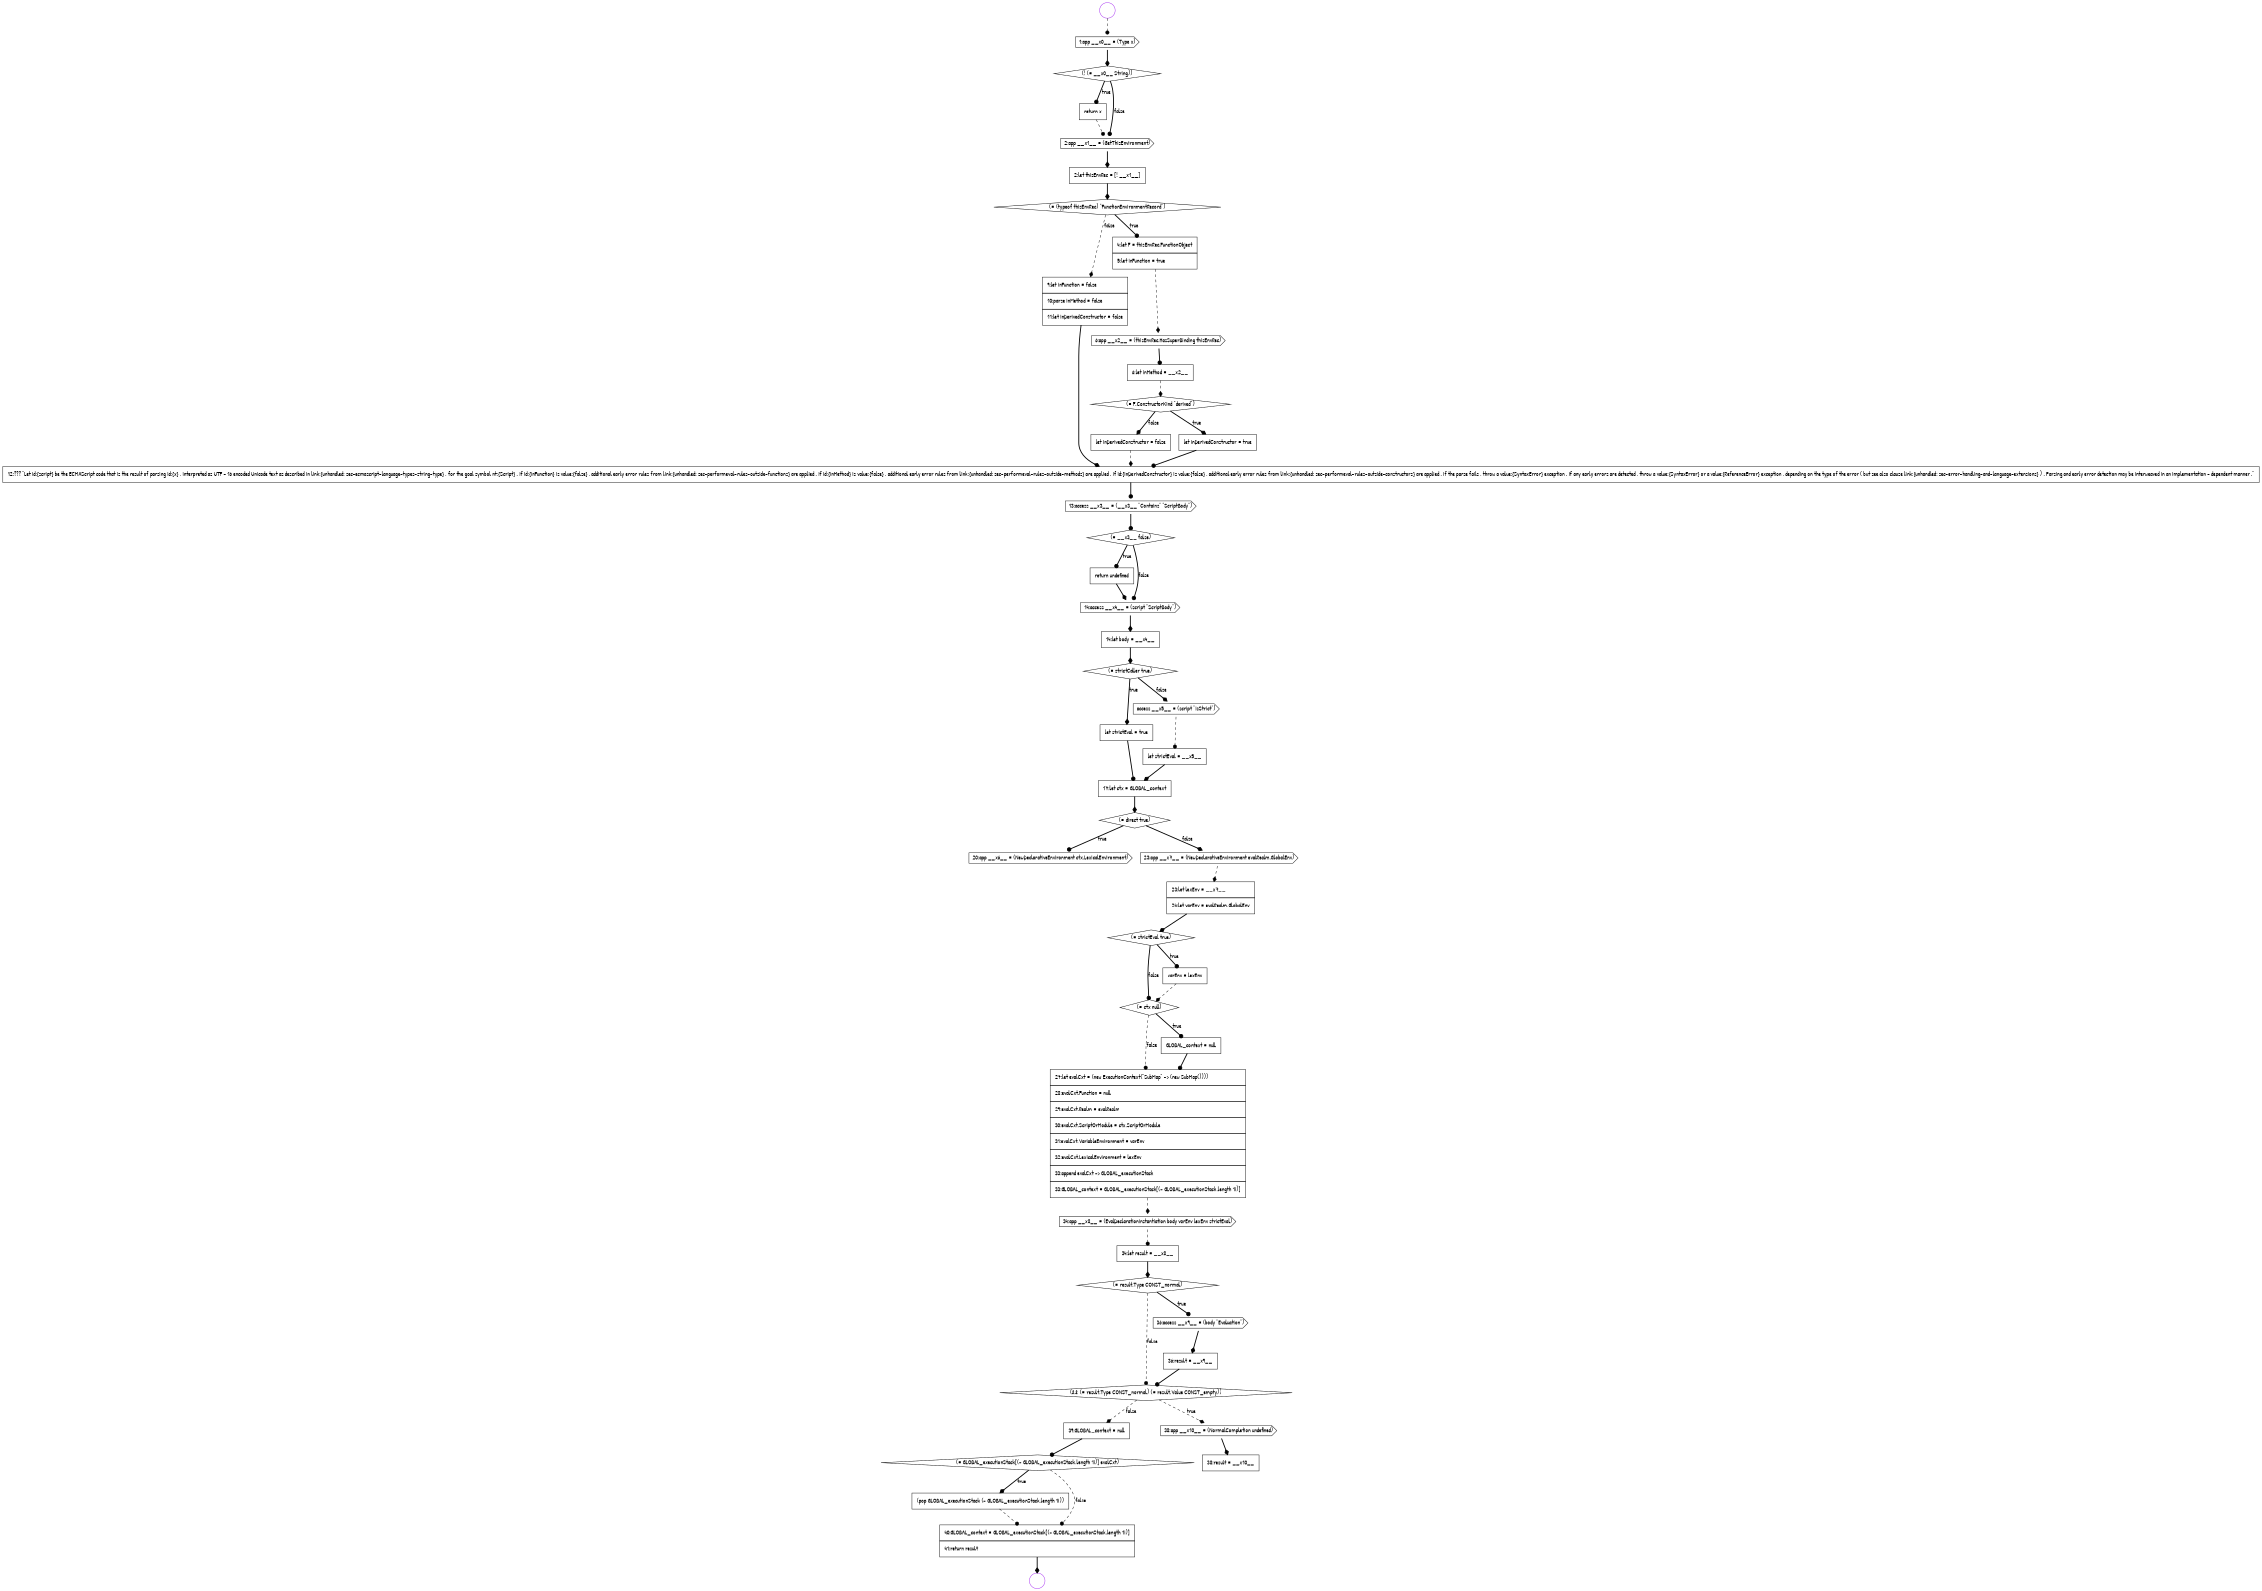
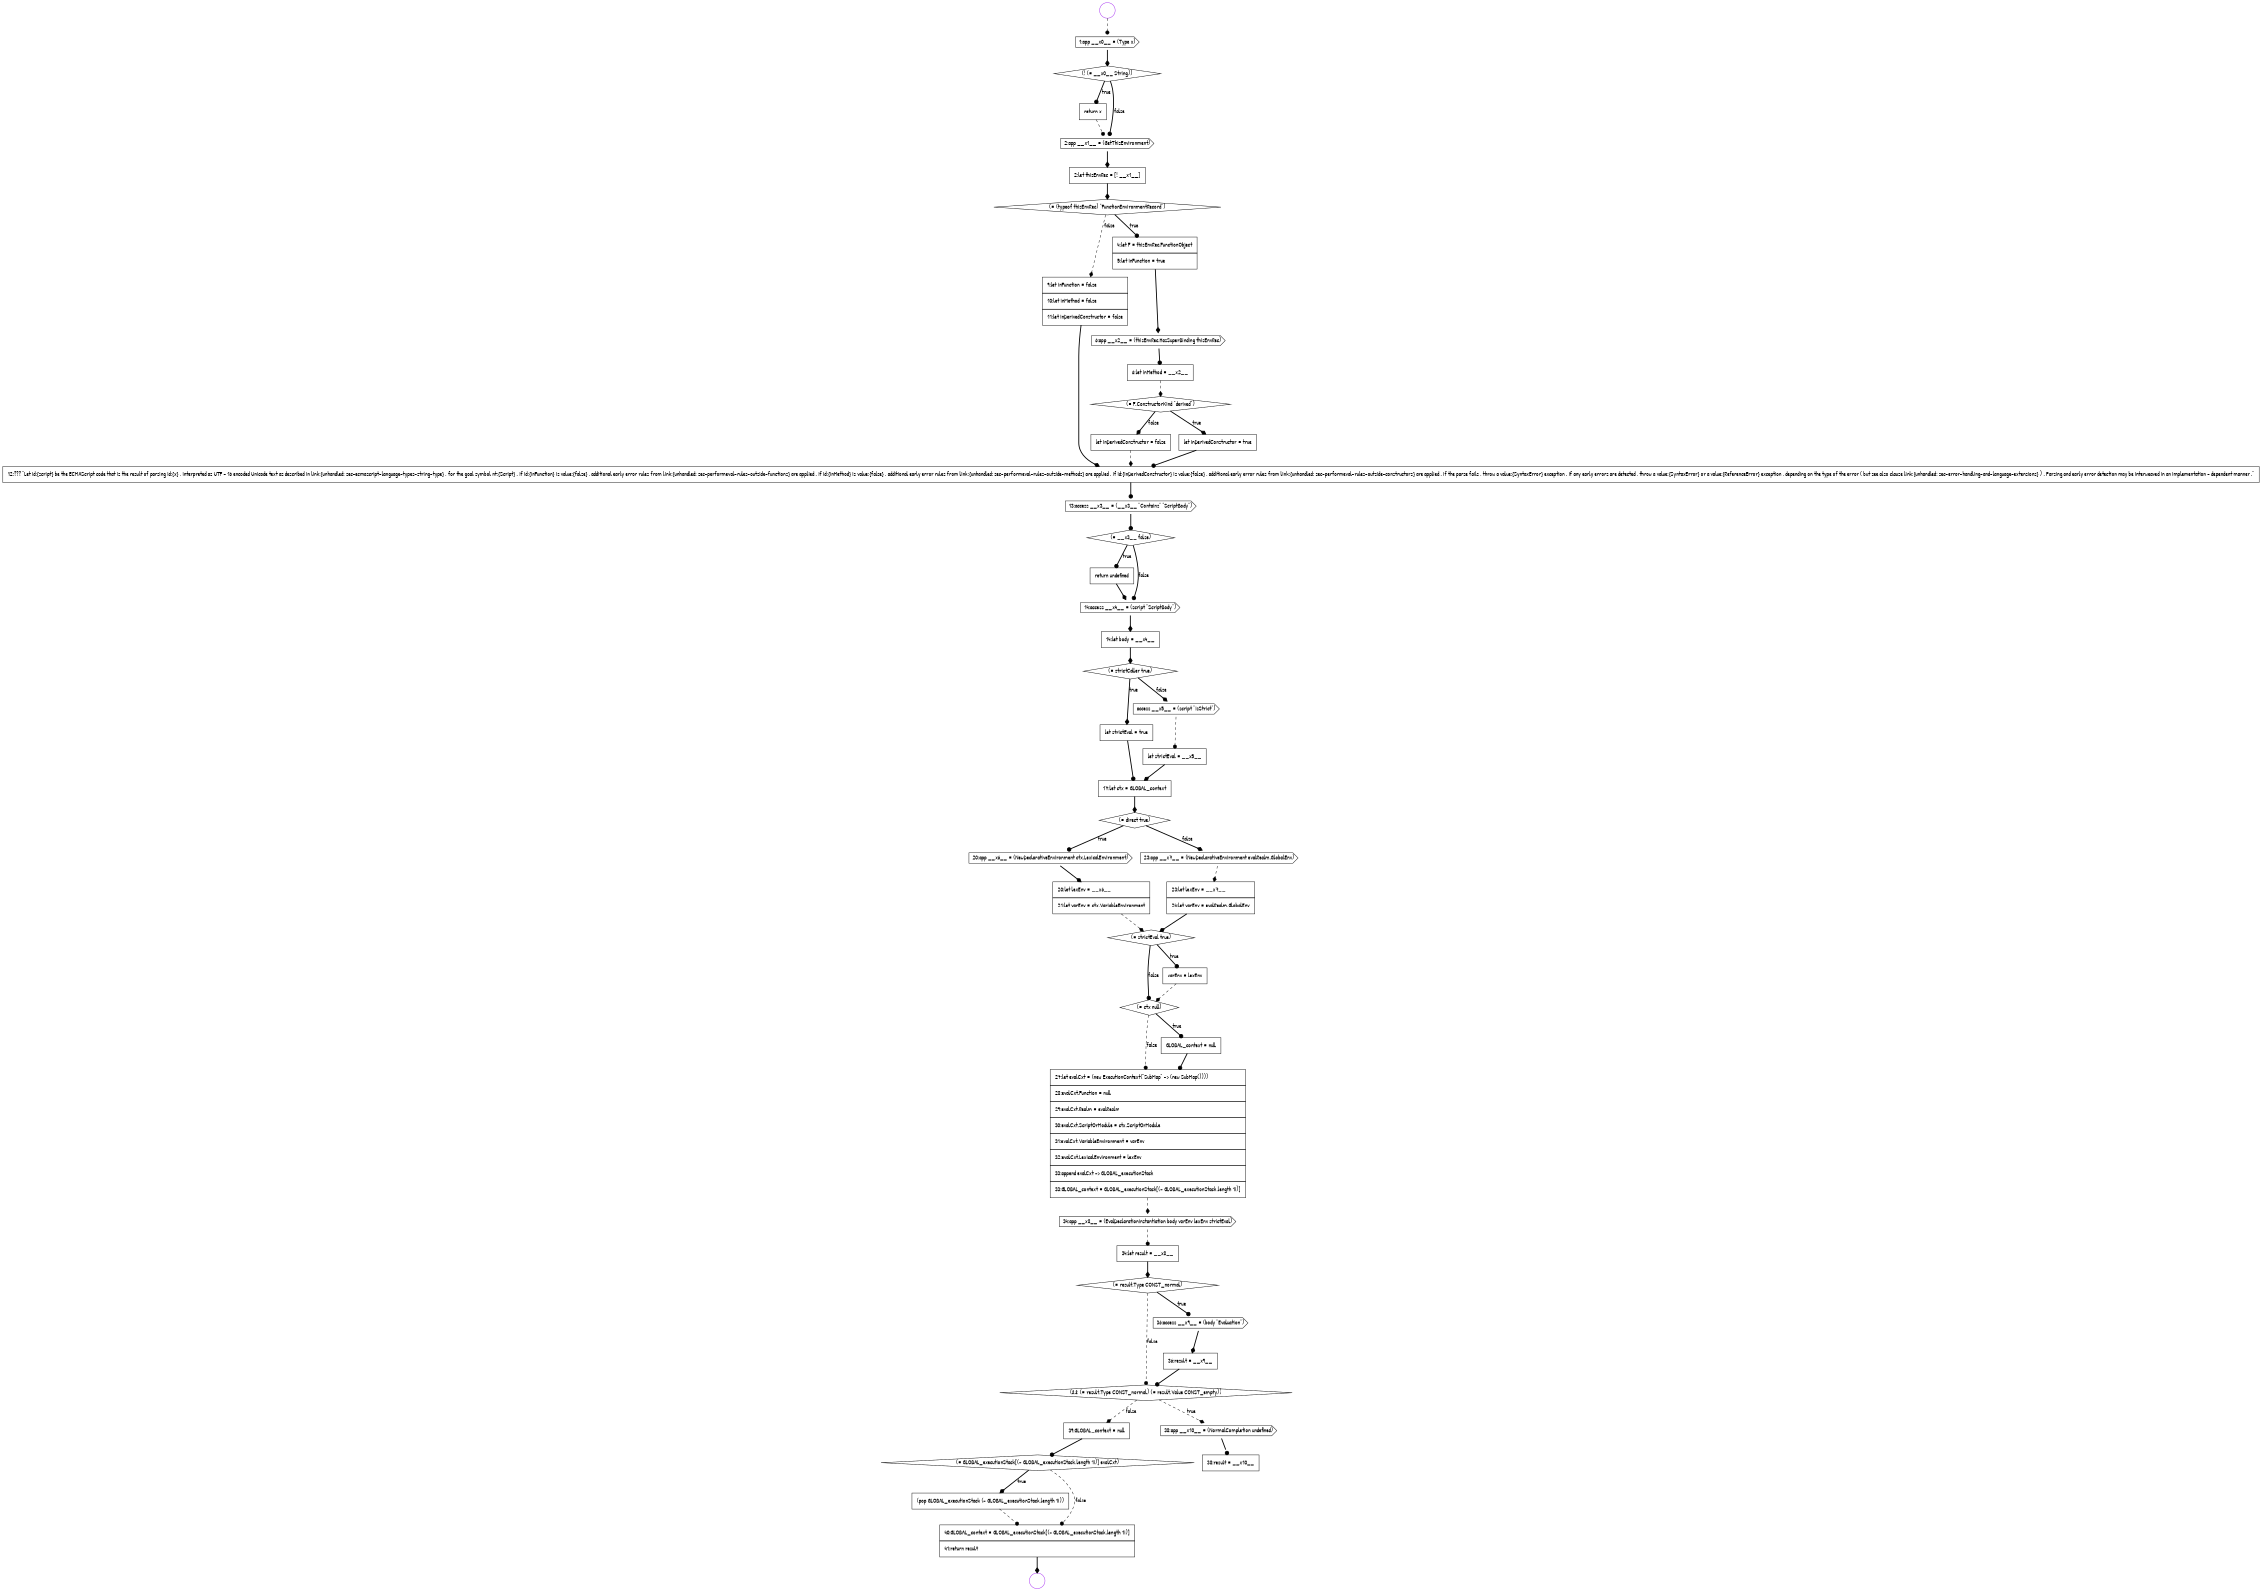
edge "4:let F = thisEnvRec.FunctionObject" -> "6:app __x2__ = (thisEnvRec.HasSuperBinding thisEnvRec)": style dashed -> bold
node "9:let inFunction = false": text "10:parse inMethod = false" -> "10:let inMethod = false"
node "20:let lexEnv = __x6__": added
edge "38:app __x10__ = (NormalCompletion undefined)" -> "38:result = __x10__": arrowhead diamond -> dot
